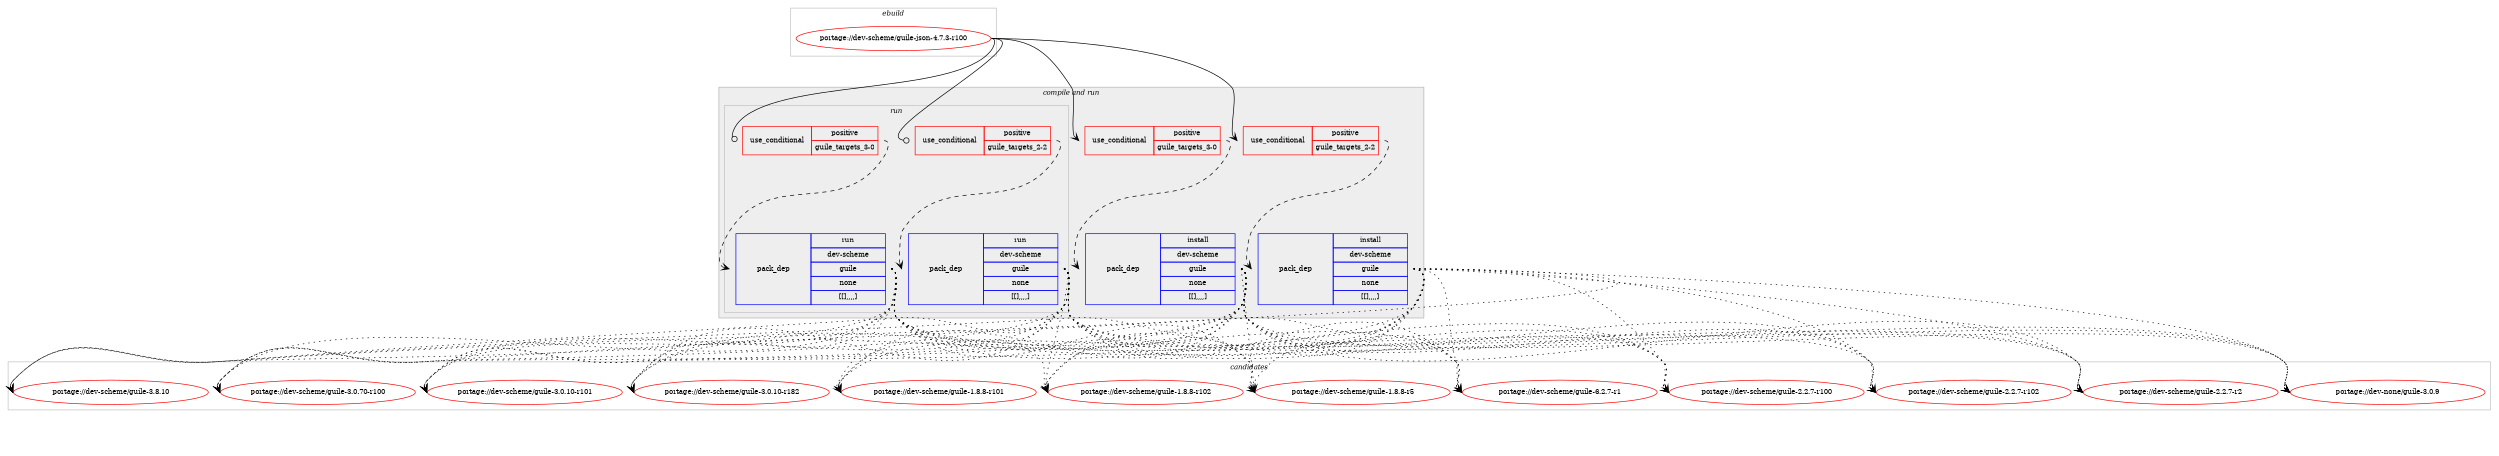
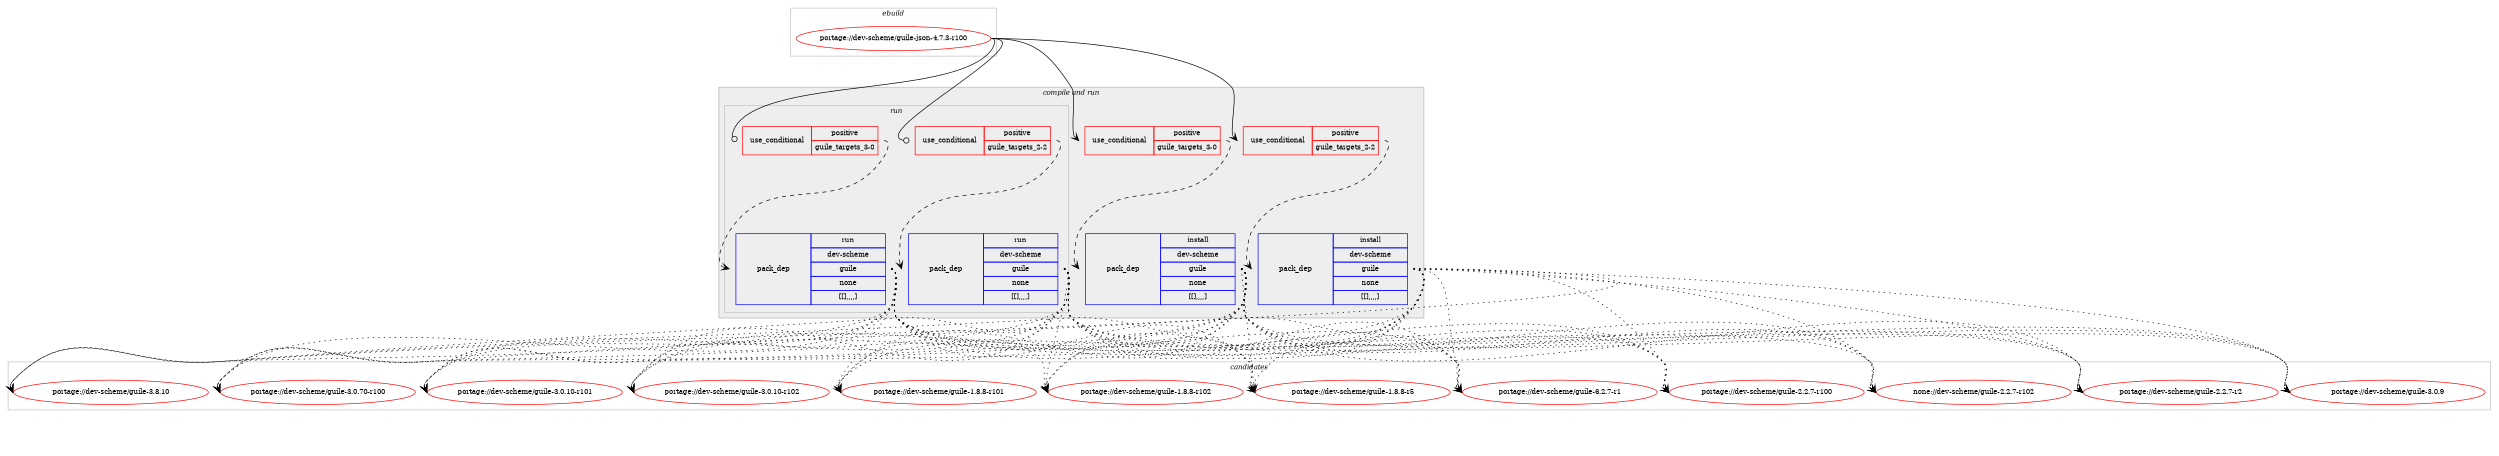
node "portage://dev-scheme/guile-3.0.10-r182": label "portage://dev-scheme/guile-3.0.10-r182" -> "portage://dev-scheme/guile-3.0.10-r102"
node "portage://dev-scheme/guile-2.2.7-r102": label "portage://dev-scheme/guile-2.2.7-r102" -> "none://dev-scheme/guile-2.2.7-r102"
node "portage://dev-none/guile-3.0.9": label "portage://dev-none/guile-3.0.9" -> "portage://dev-scheme/guile-3.0.9"
